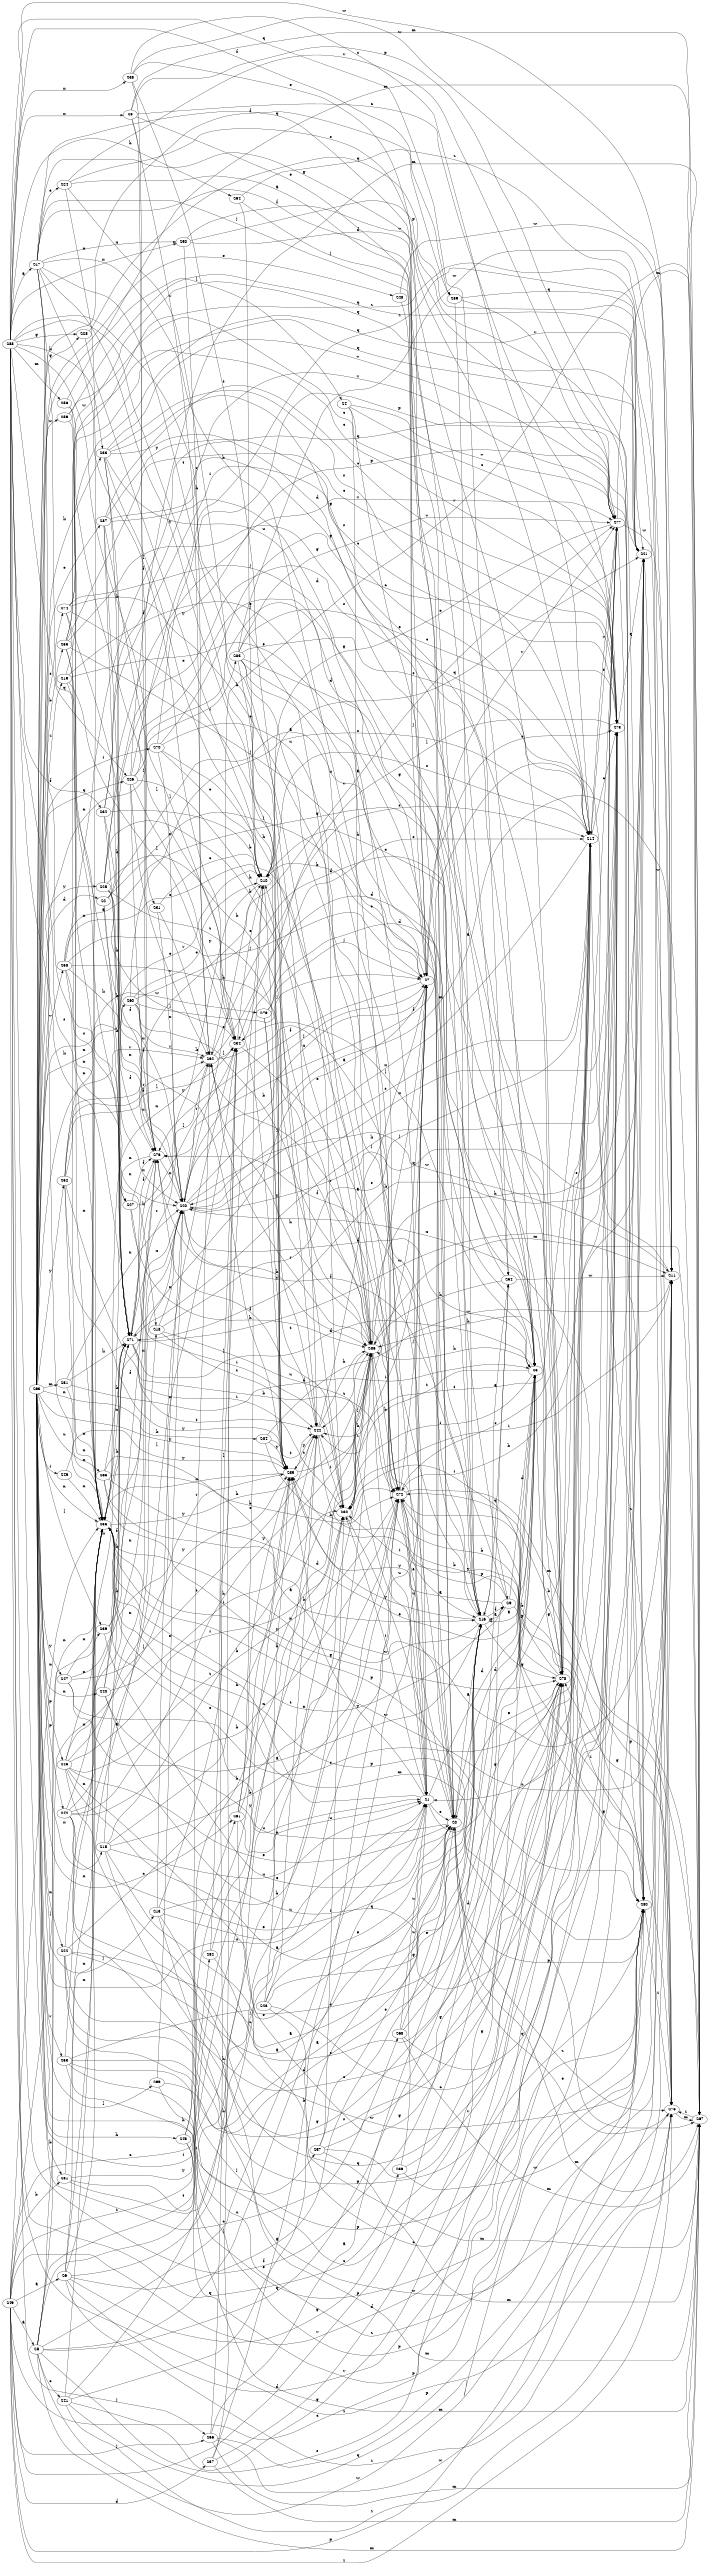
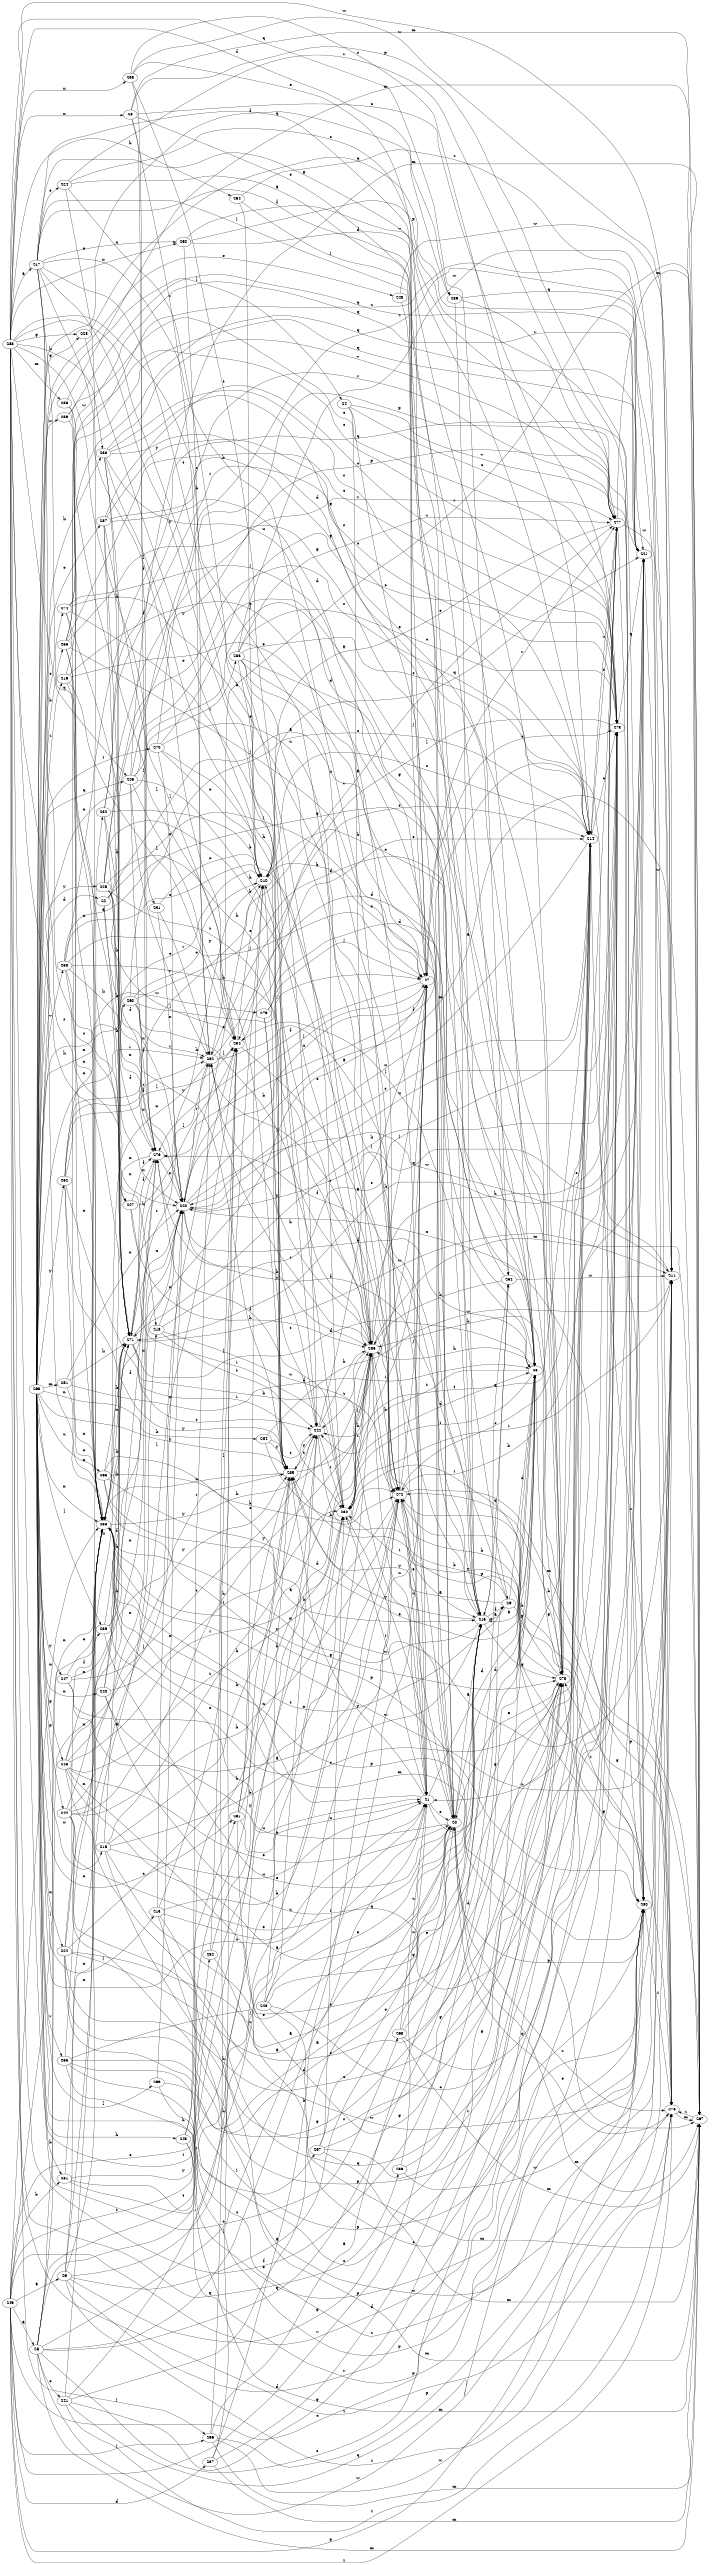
edge "S88" -> "S32": now "S22" -> "S32"
edge "S30" -> "S3": added, label "d"
node "S46": removed
edge "S39" -> "S71": added, label "k"
